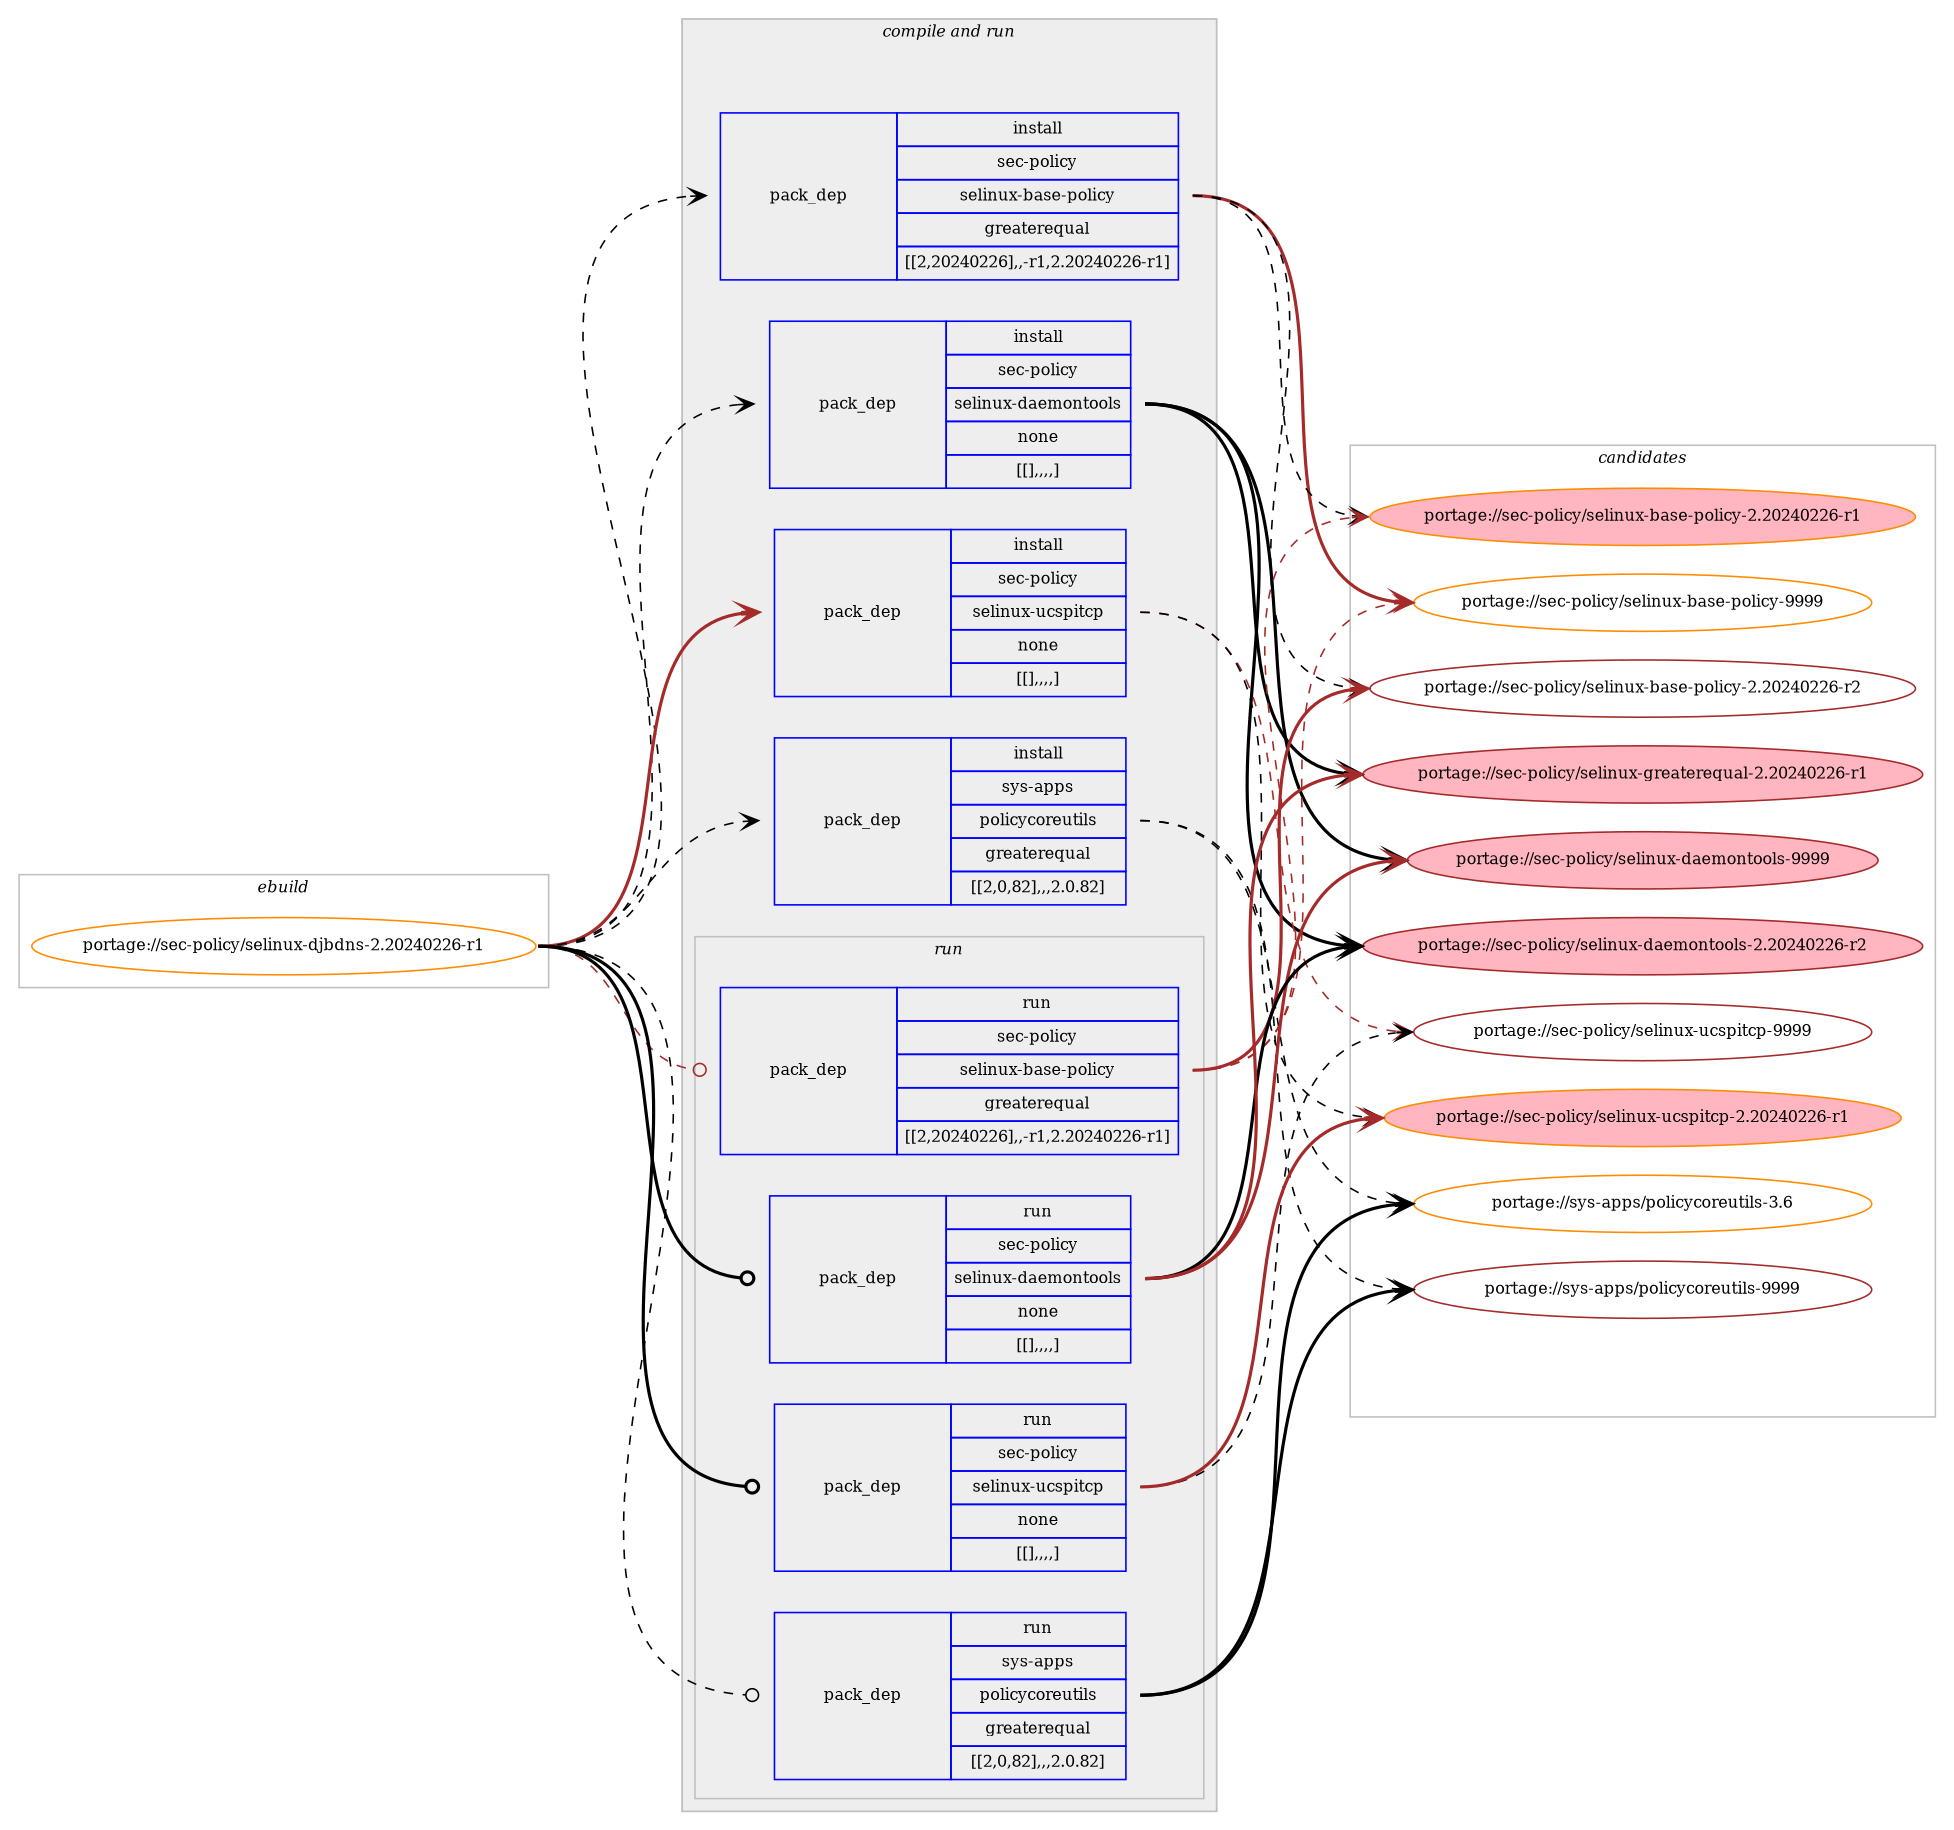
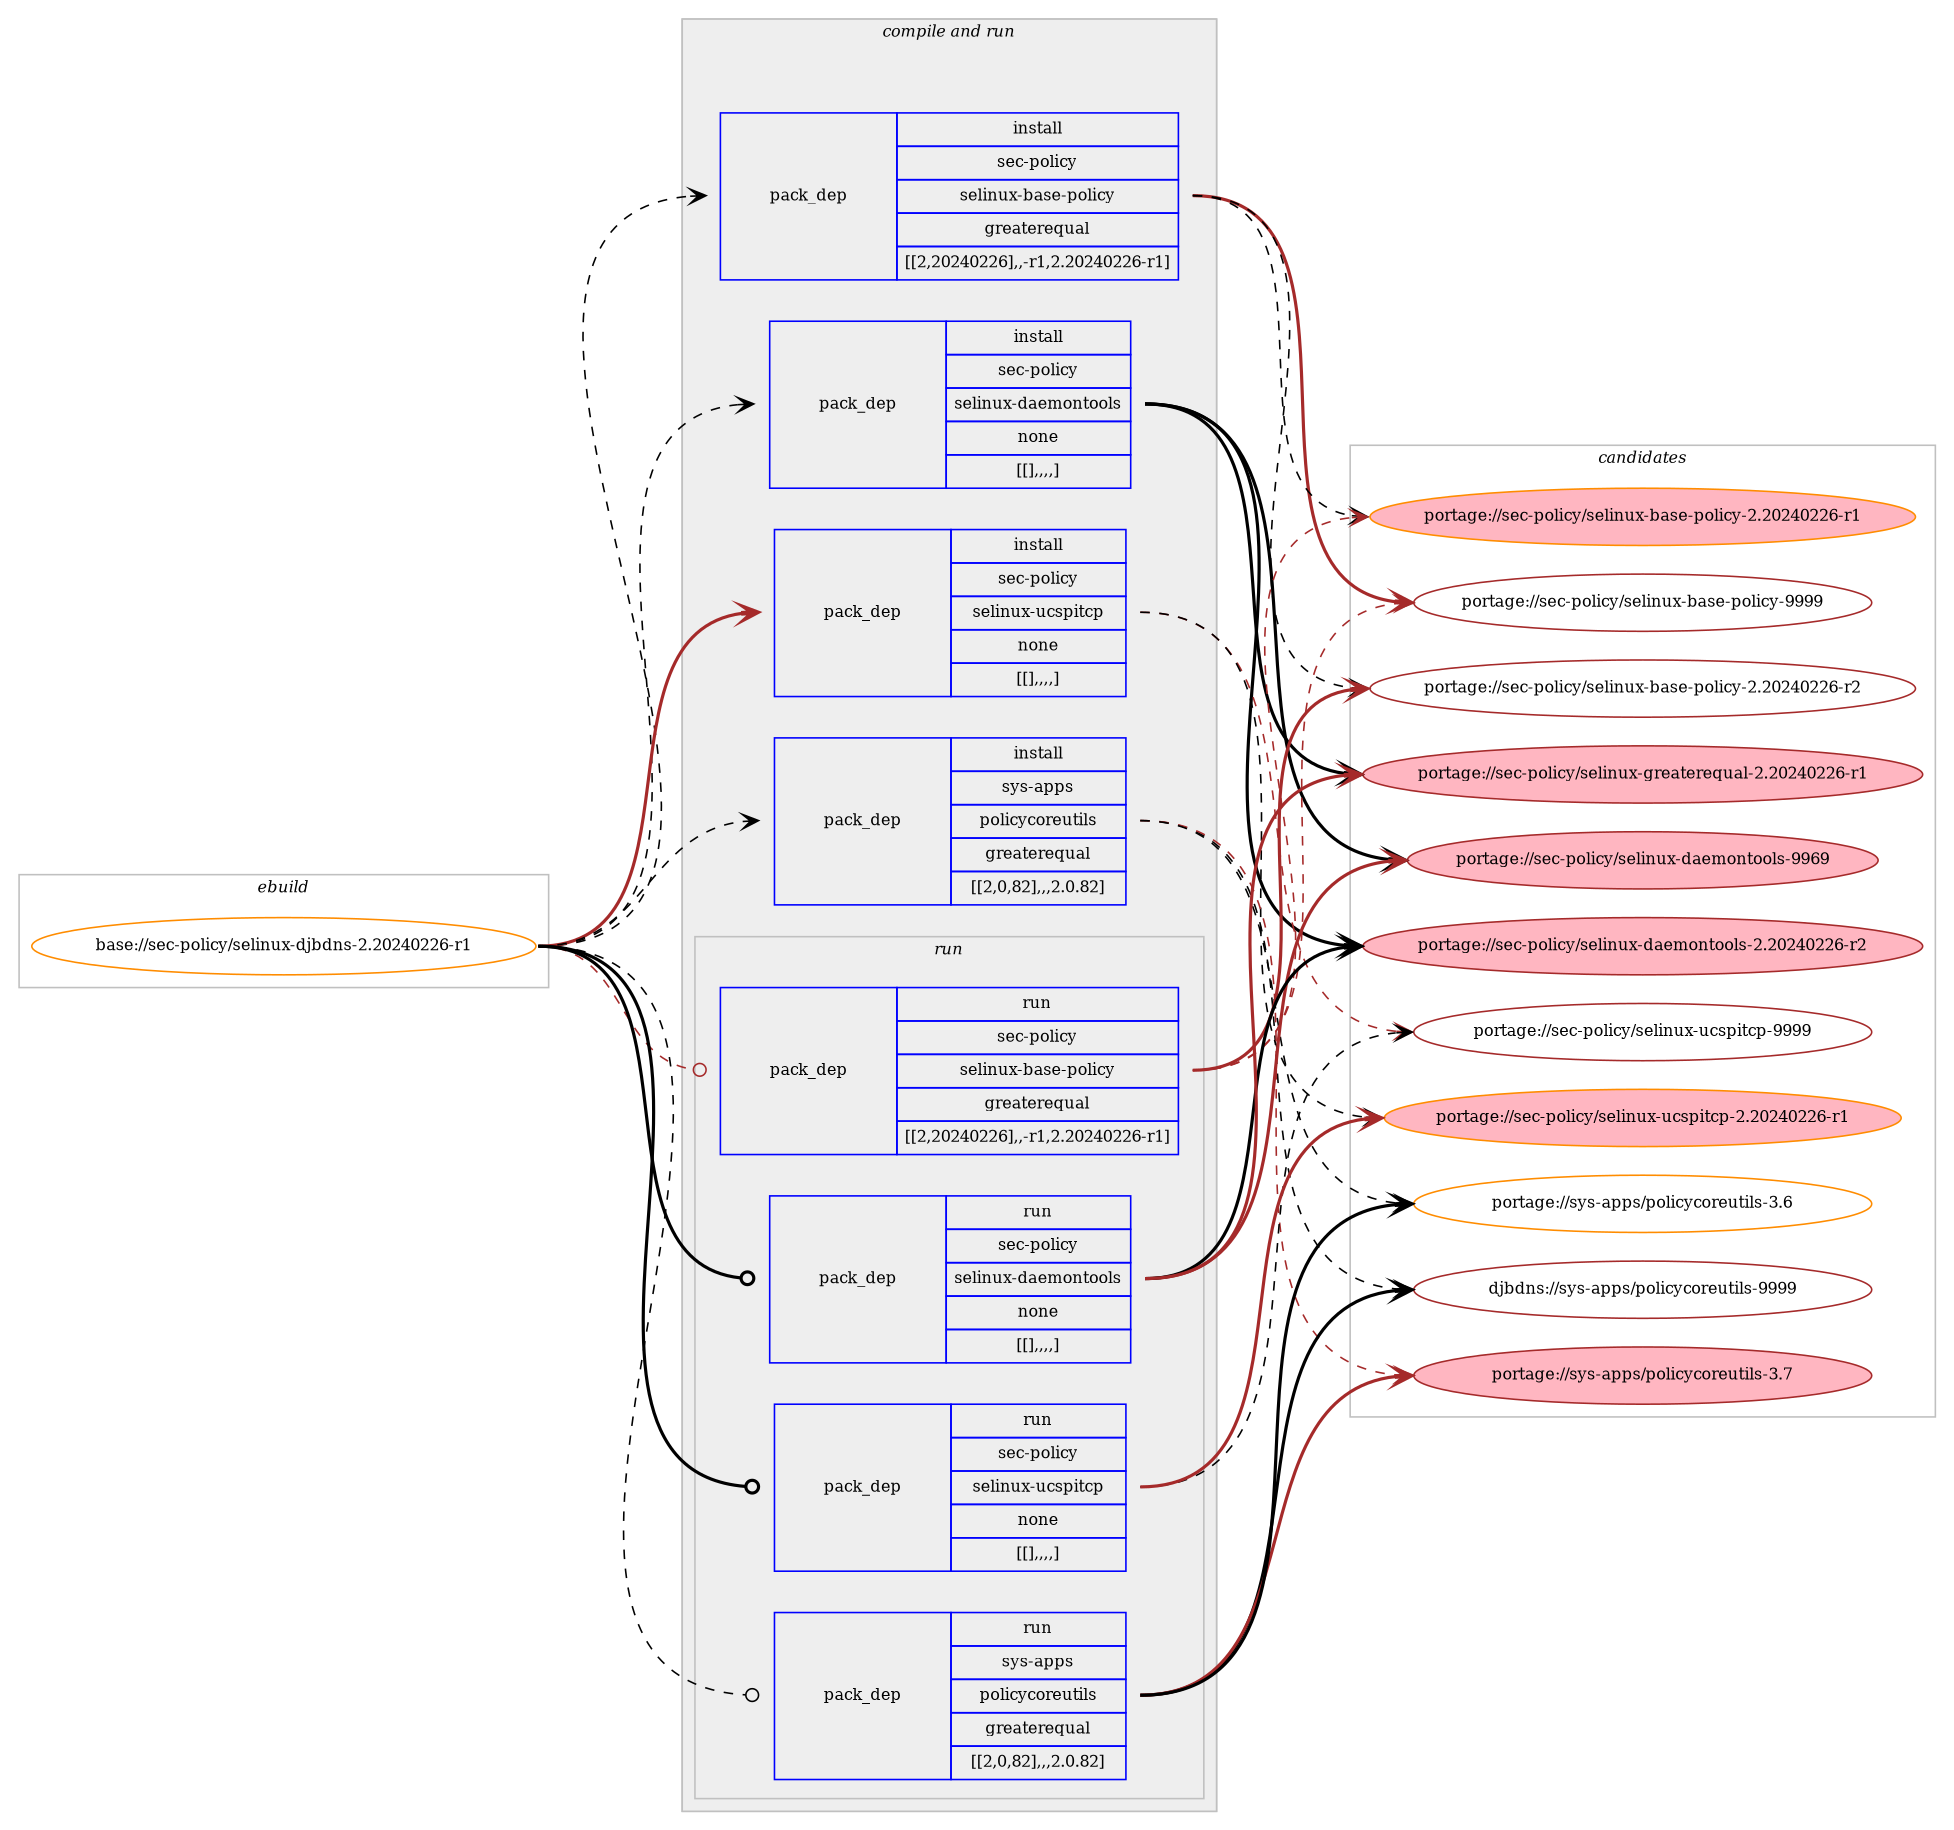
node "portage://sec-policy/selinux-base-policy-9999": color darkorange -> brown
node "portage://sec-policy/selinux-daemontools-9999": label "portage://sec-policy/selinux-daemontools-9999" -> "portage://sec-policy/selinux-daemontools-9969"
node "portage://sec-policy/selinux-djbdns-2.20240226-r1": label "portage://sec-policy/selinux-djbdns-2.20240226-r1" -> "base://sec-policy/selinux-djbdns-2.20240226-r1"
node "portage://sys-apps/policycoreutils-9999": label "portage://sys-apps/policycoreutils-9999" -> "djbdns://sys-apps/policycoreutils-9999"
node "portage://sys-apps/policycoreutils-3.7": added
